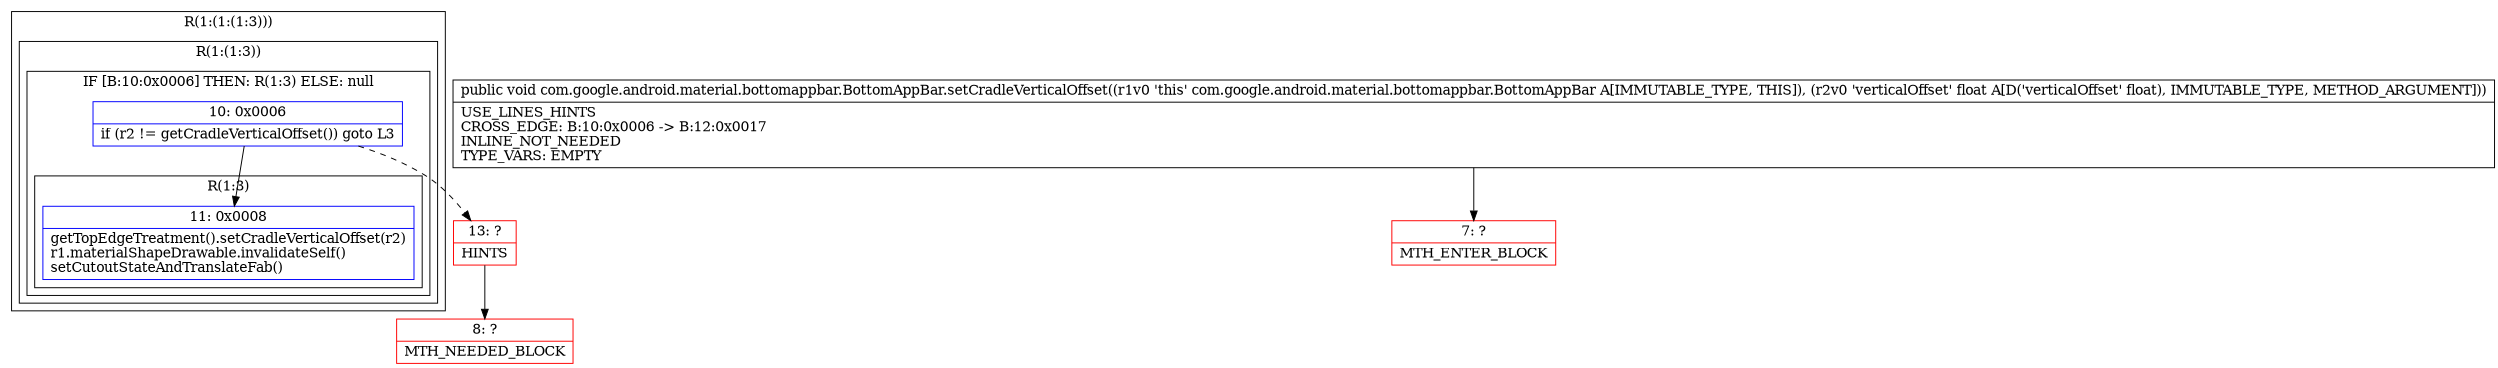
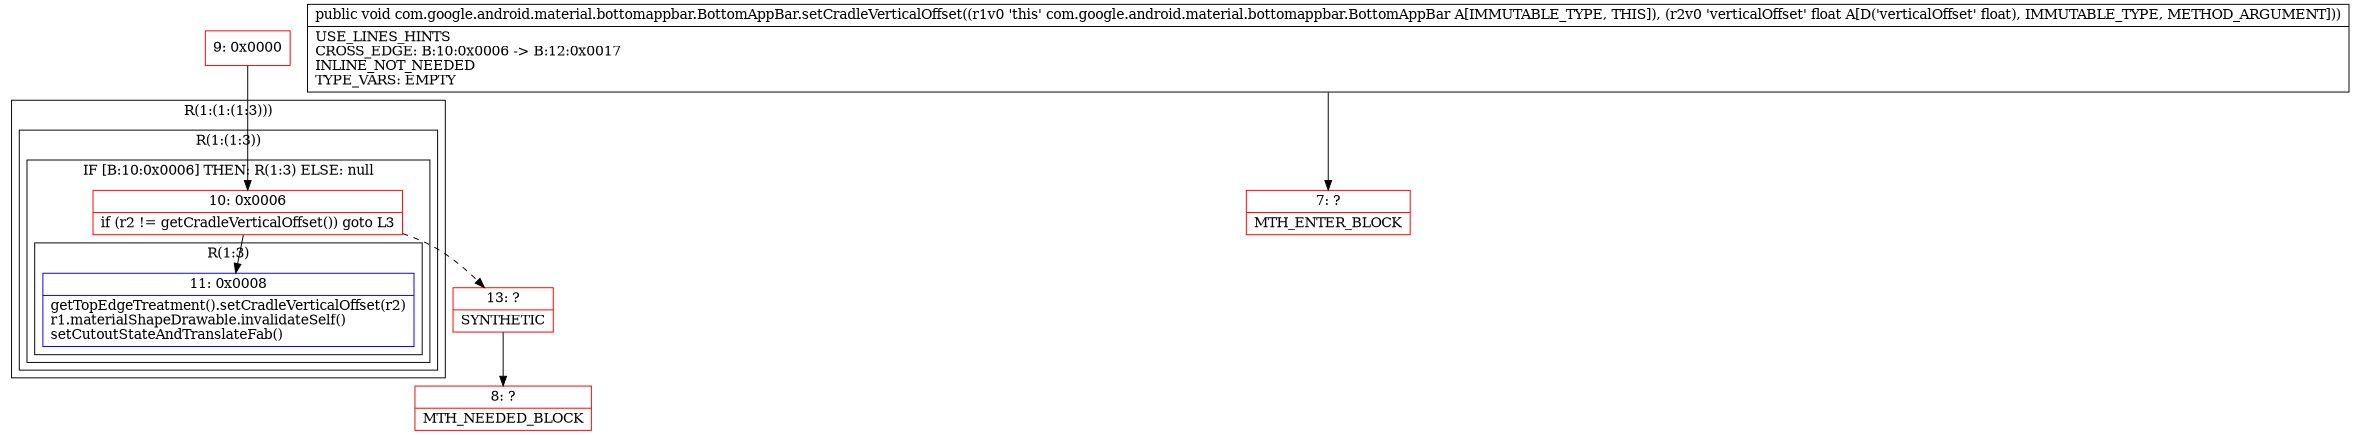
node "9: 0x0000": added
node "10: 0x0006": color blue -> red
node "13: ?": text "HINTS" -> "SYNTHETIC"
